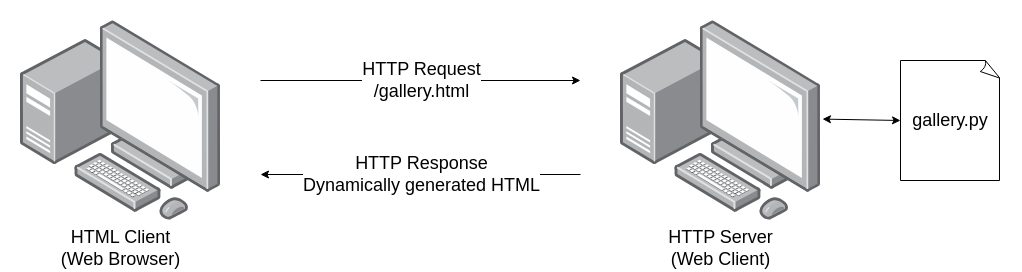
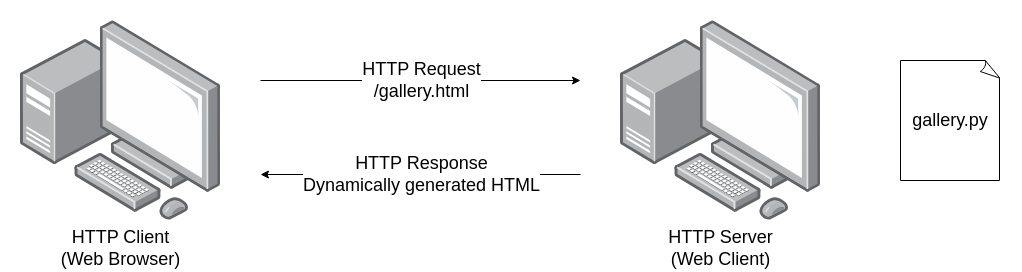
edge "HTTP Server(Web Client)" -- "gallery.py": removed
node "HTML Client(Web Browser)": label "HTML Client(Web Browser)" -> "HTTP Client(Web Browser)"
